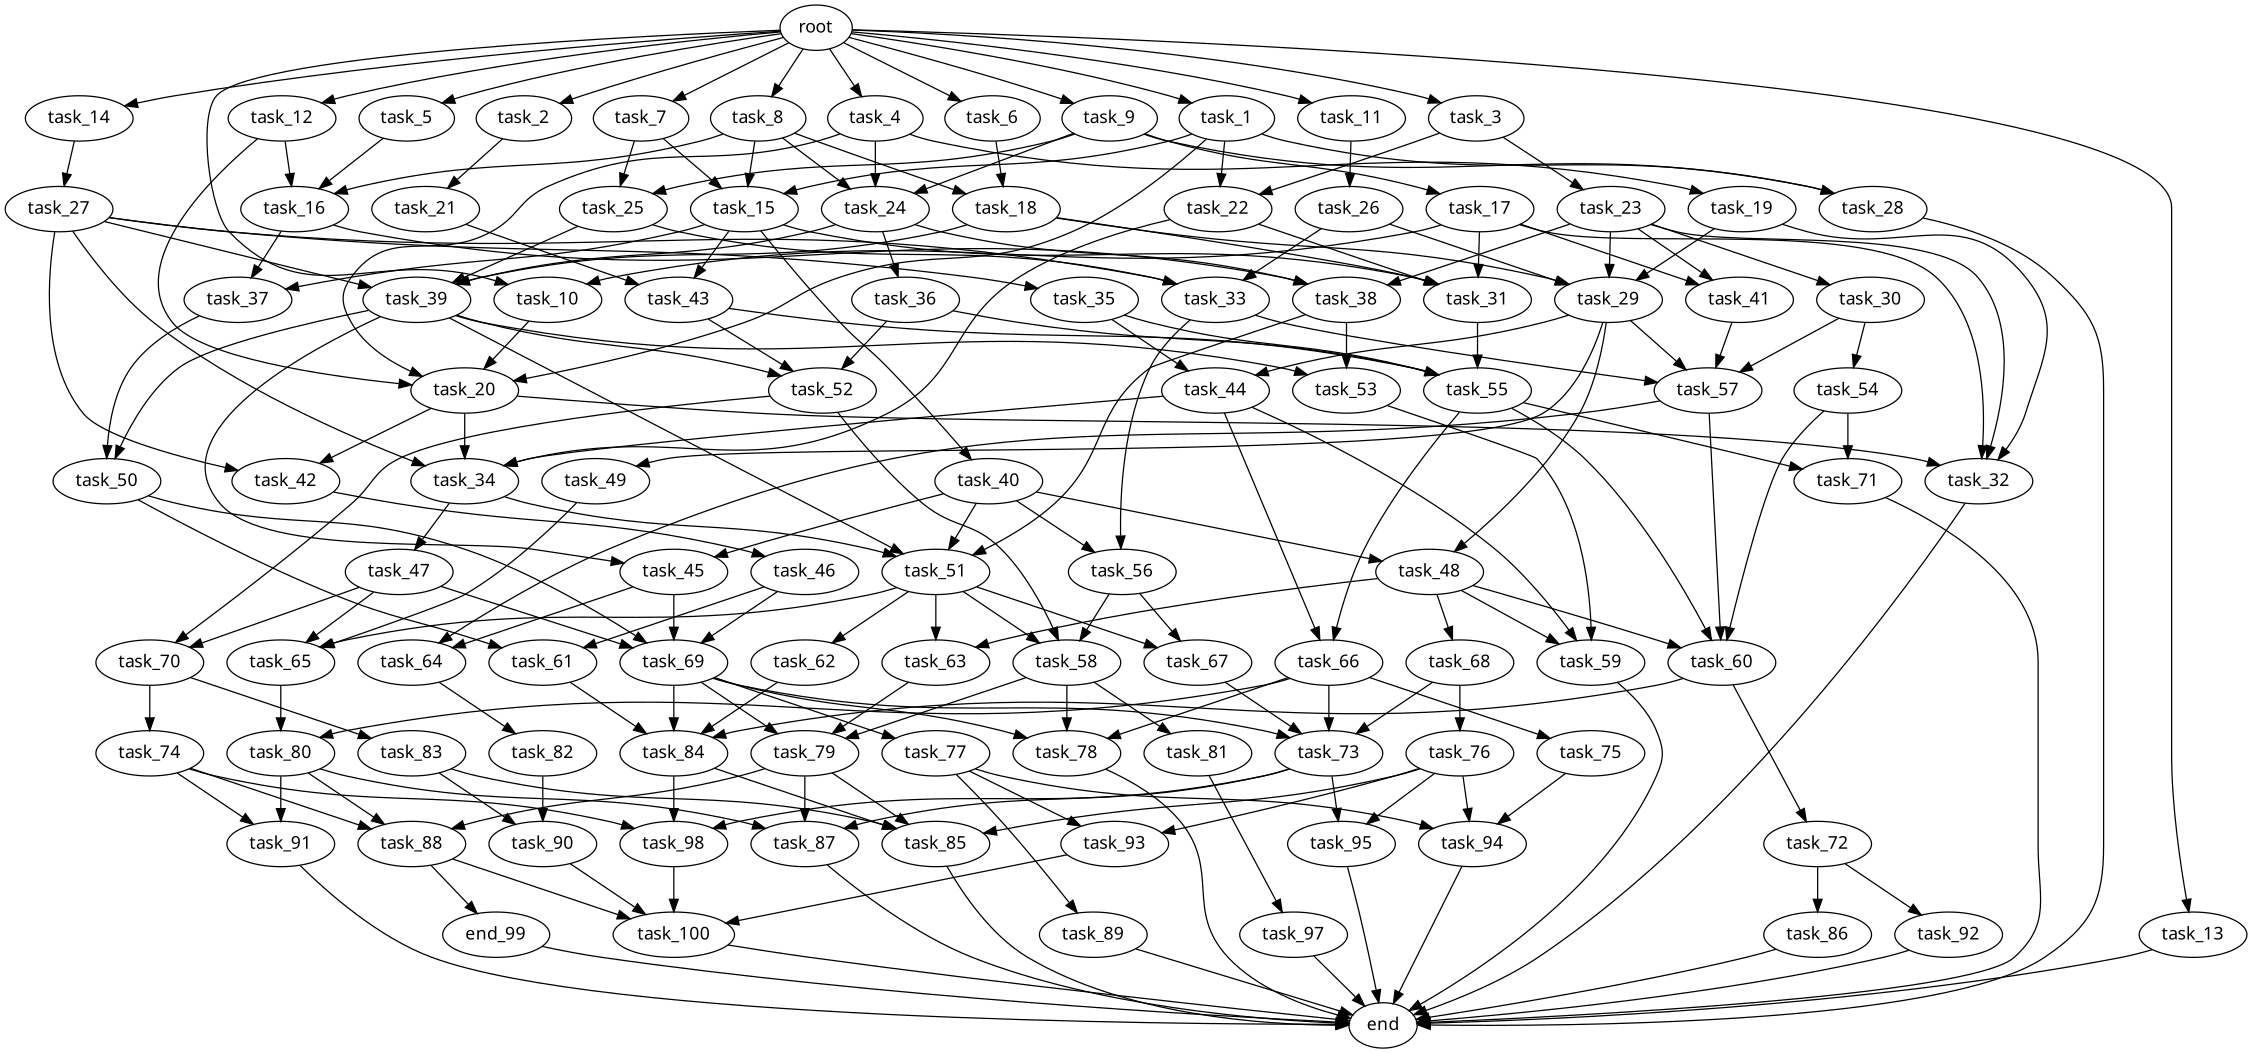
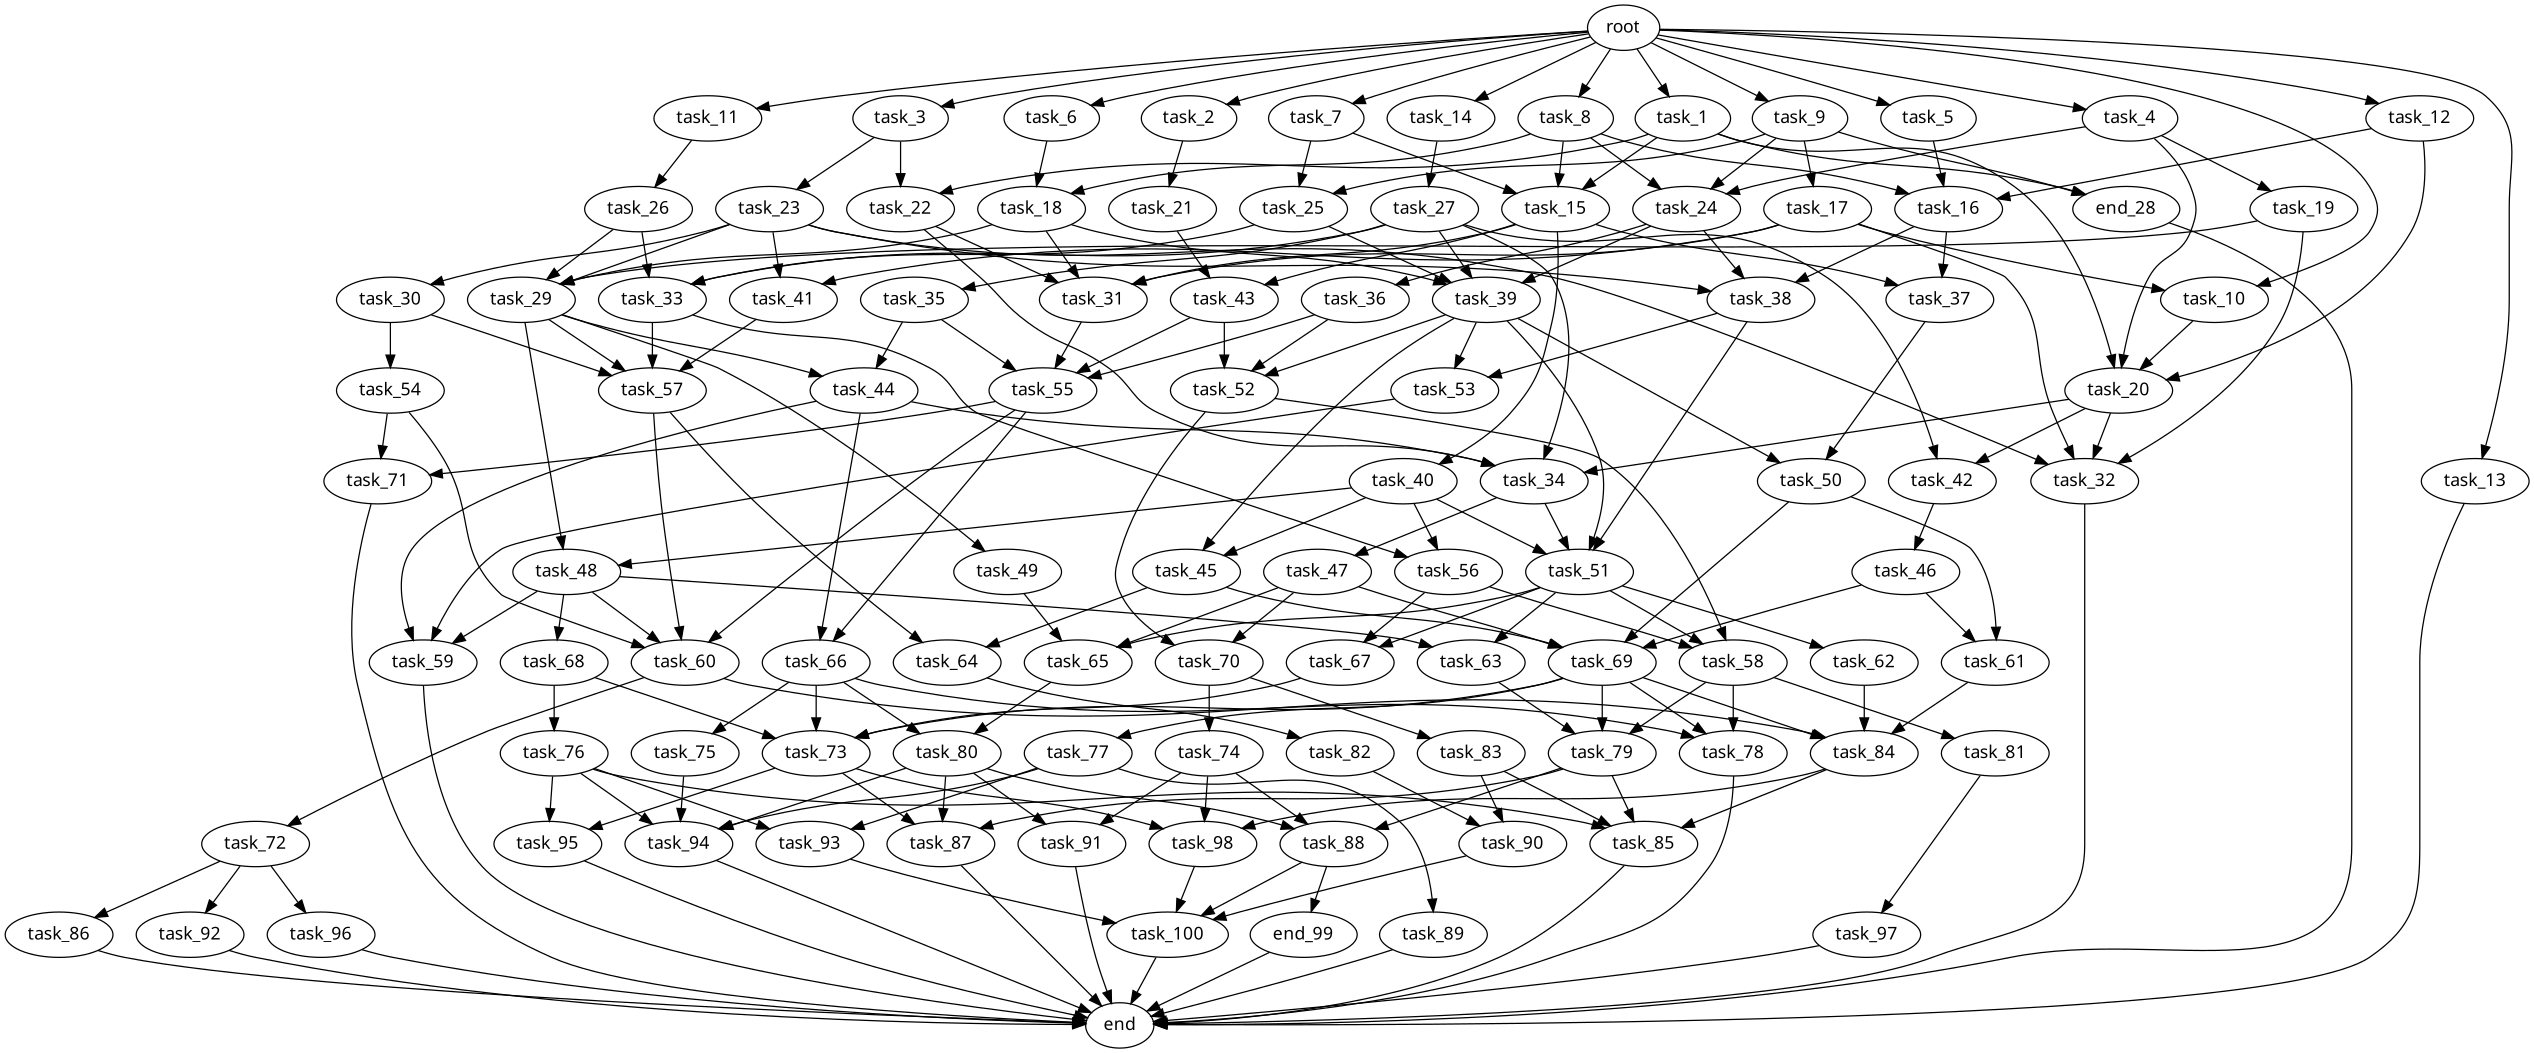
node "task_28": label "task_28" -> "end_28"
edge "task_80" -> "task_94": added
node "task_96": added
